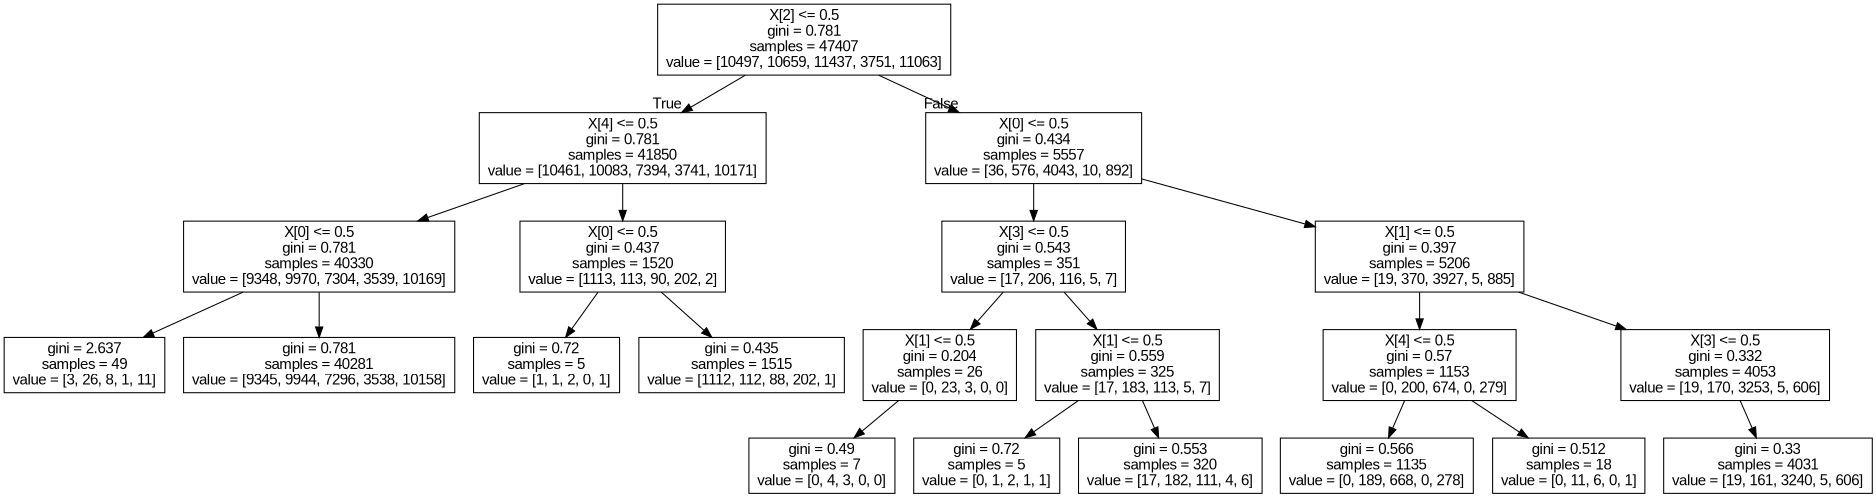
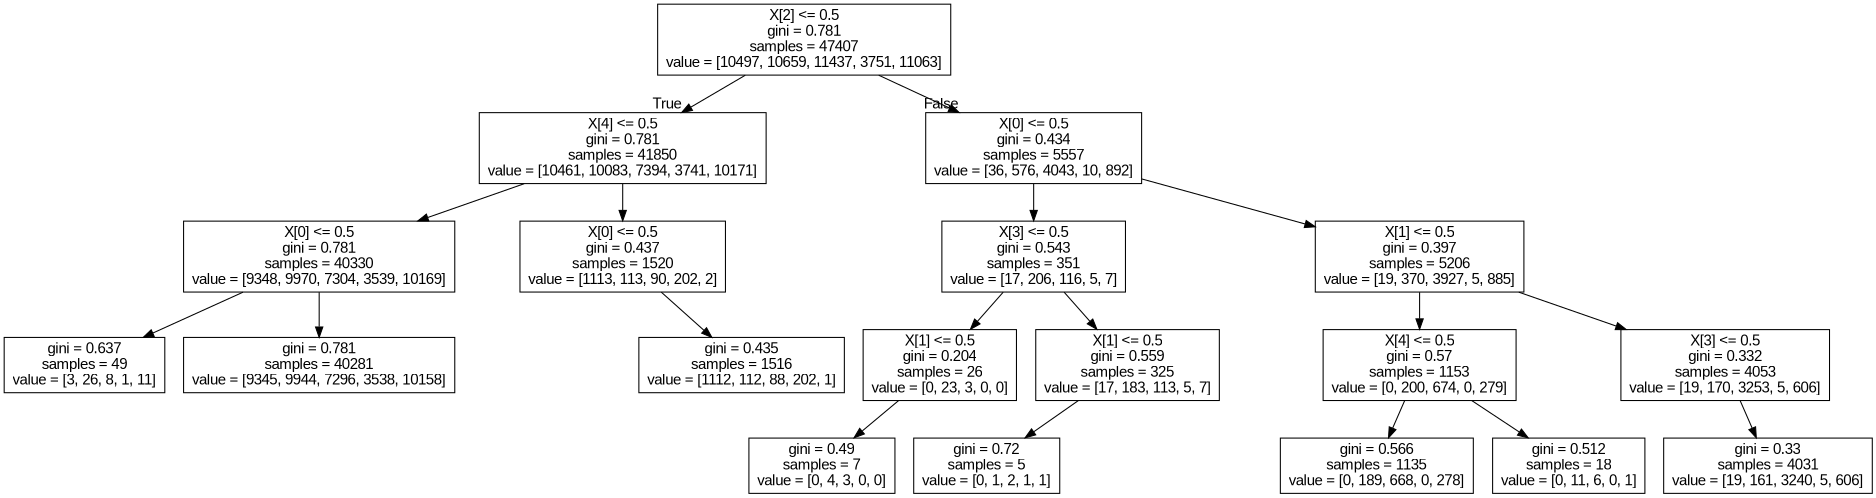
node "gini = 2.637 samples = 49 value = [3, 26, 8, 1, 11]": label "gini = 2.637 samples = 49 value = [3, 26, 8, 1, 11]" -> "gini = 0.637 samples = 49 value = [3, 26, 8, 1, 11]"
node "gini = 0.72 samples = 5 value = [1, 1, 2, 0, 1]": removed
node "gini = 0.435 samples = 1515 value = [1112, 112, 88, 202, 1]": label "gini = 0.435 samples = 1515 value = [1112, 112, 88, 202, 1]" -> "gini = 0.435 samples = 1516 value = [1112, 112, 88, 202, 1]"
node "gini = 0.553 samples = 320 value = [17, 182, 111, 4, 6]": removed
